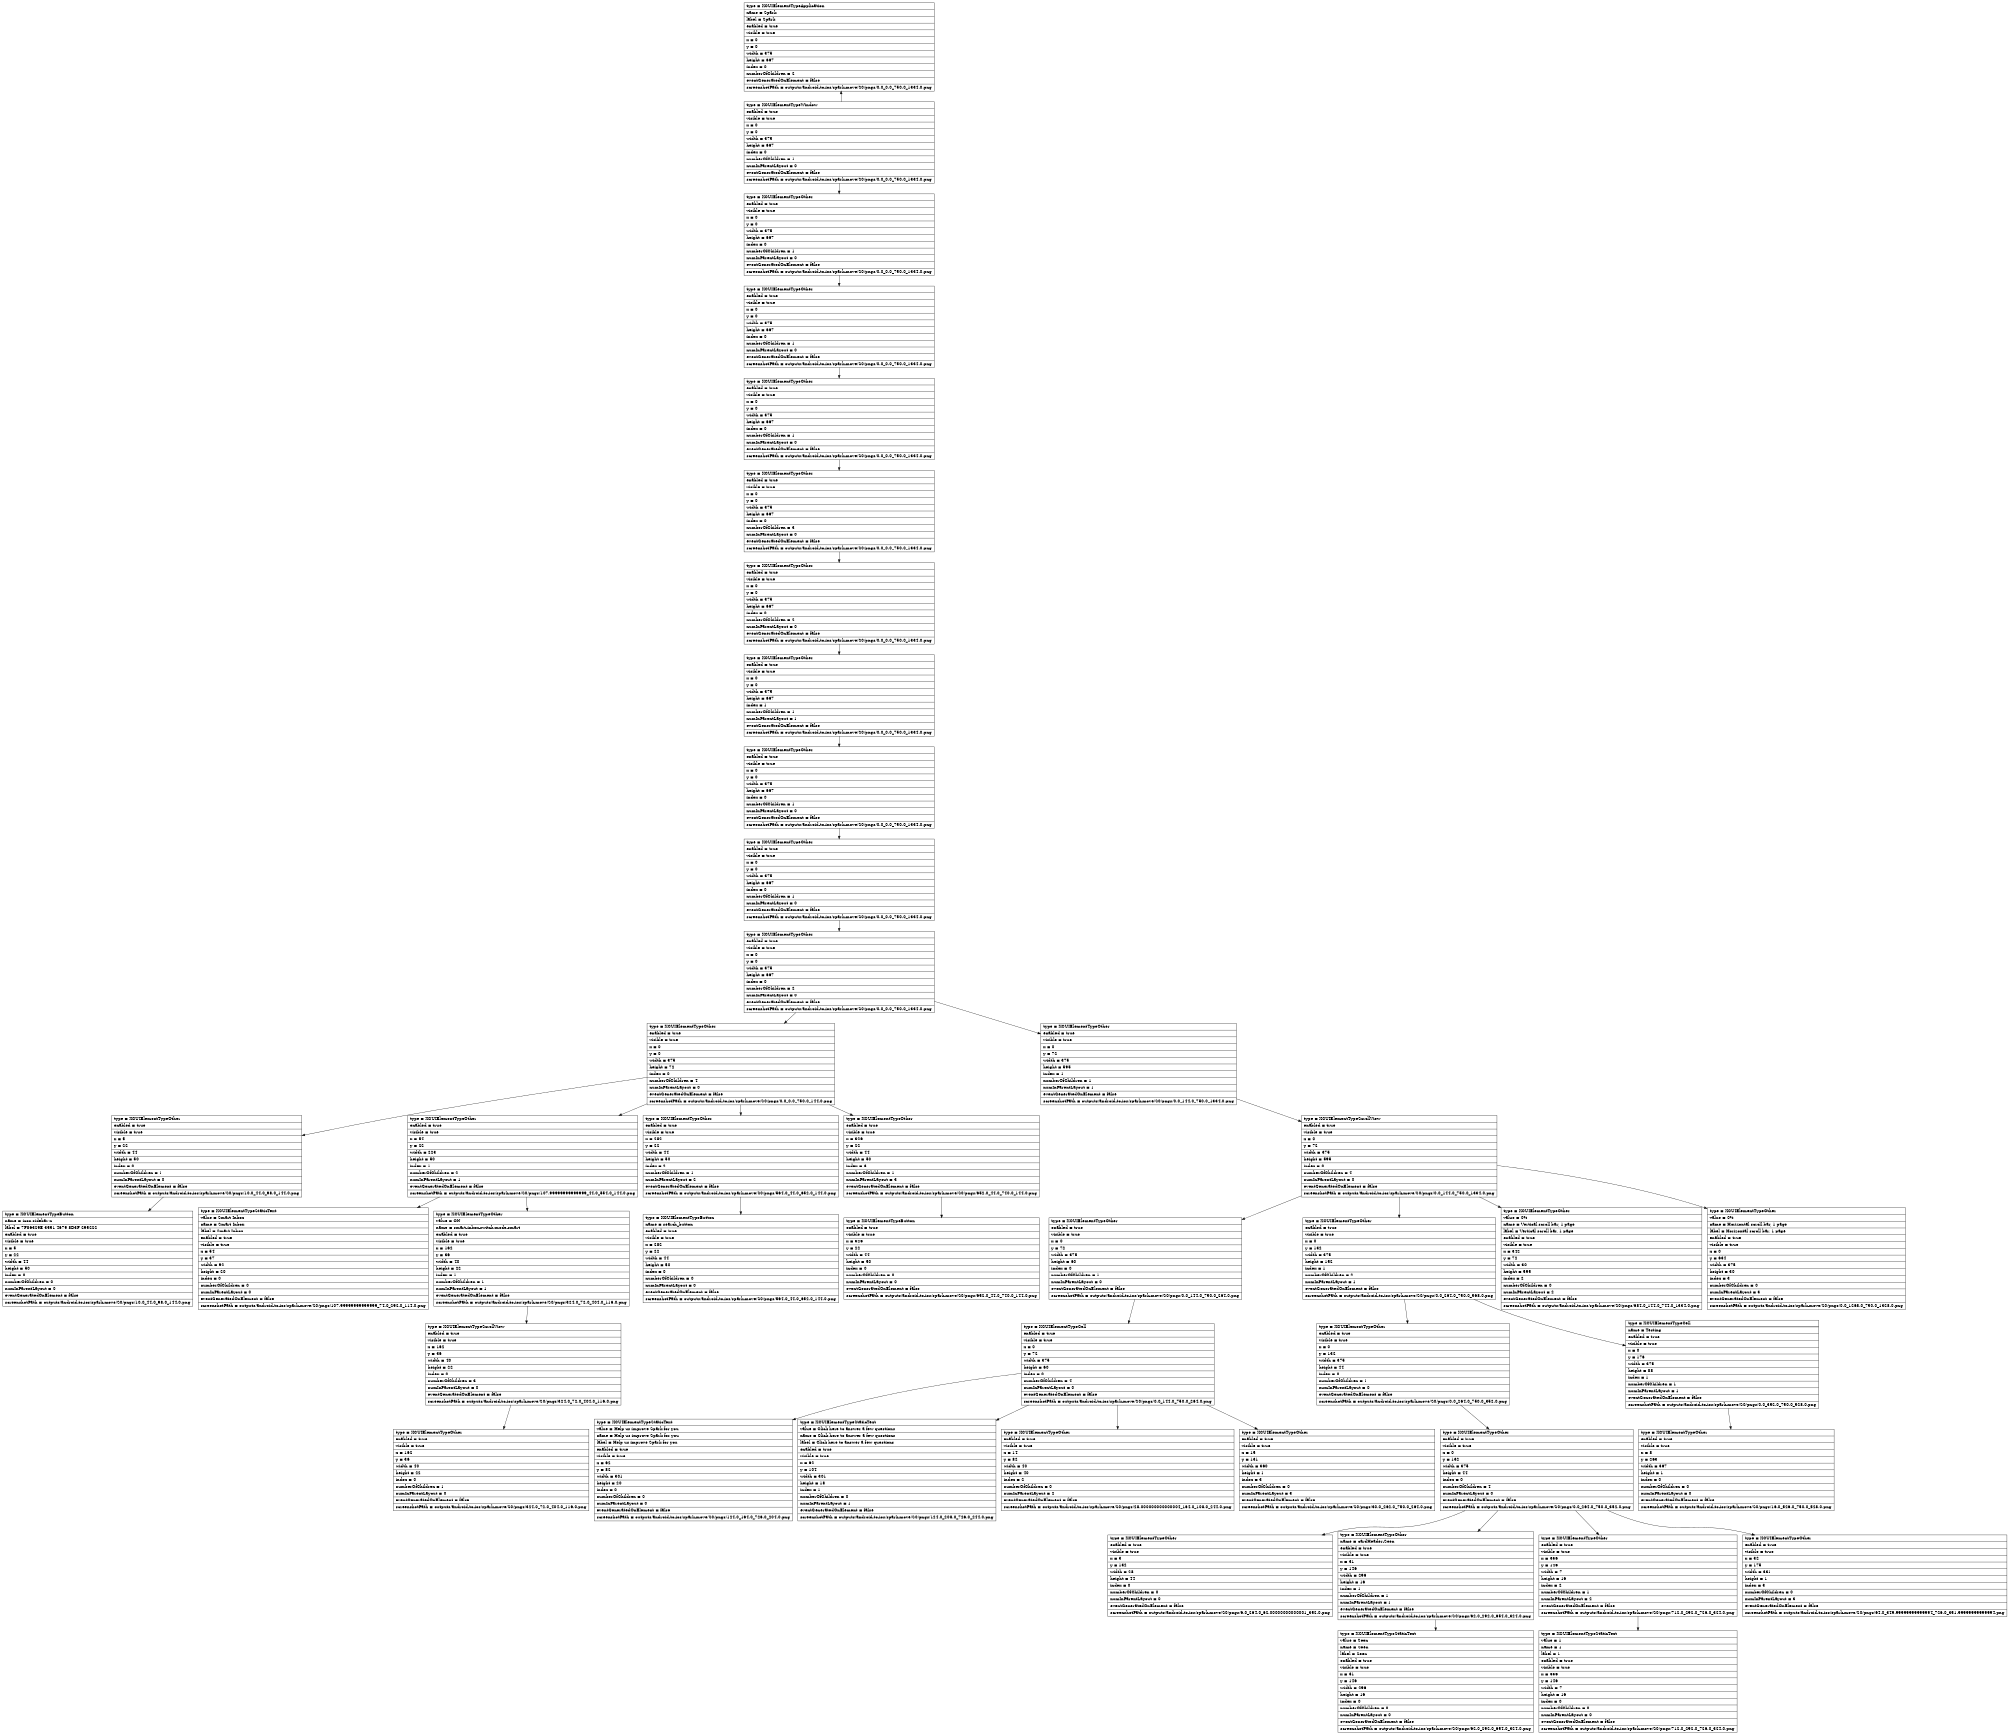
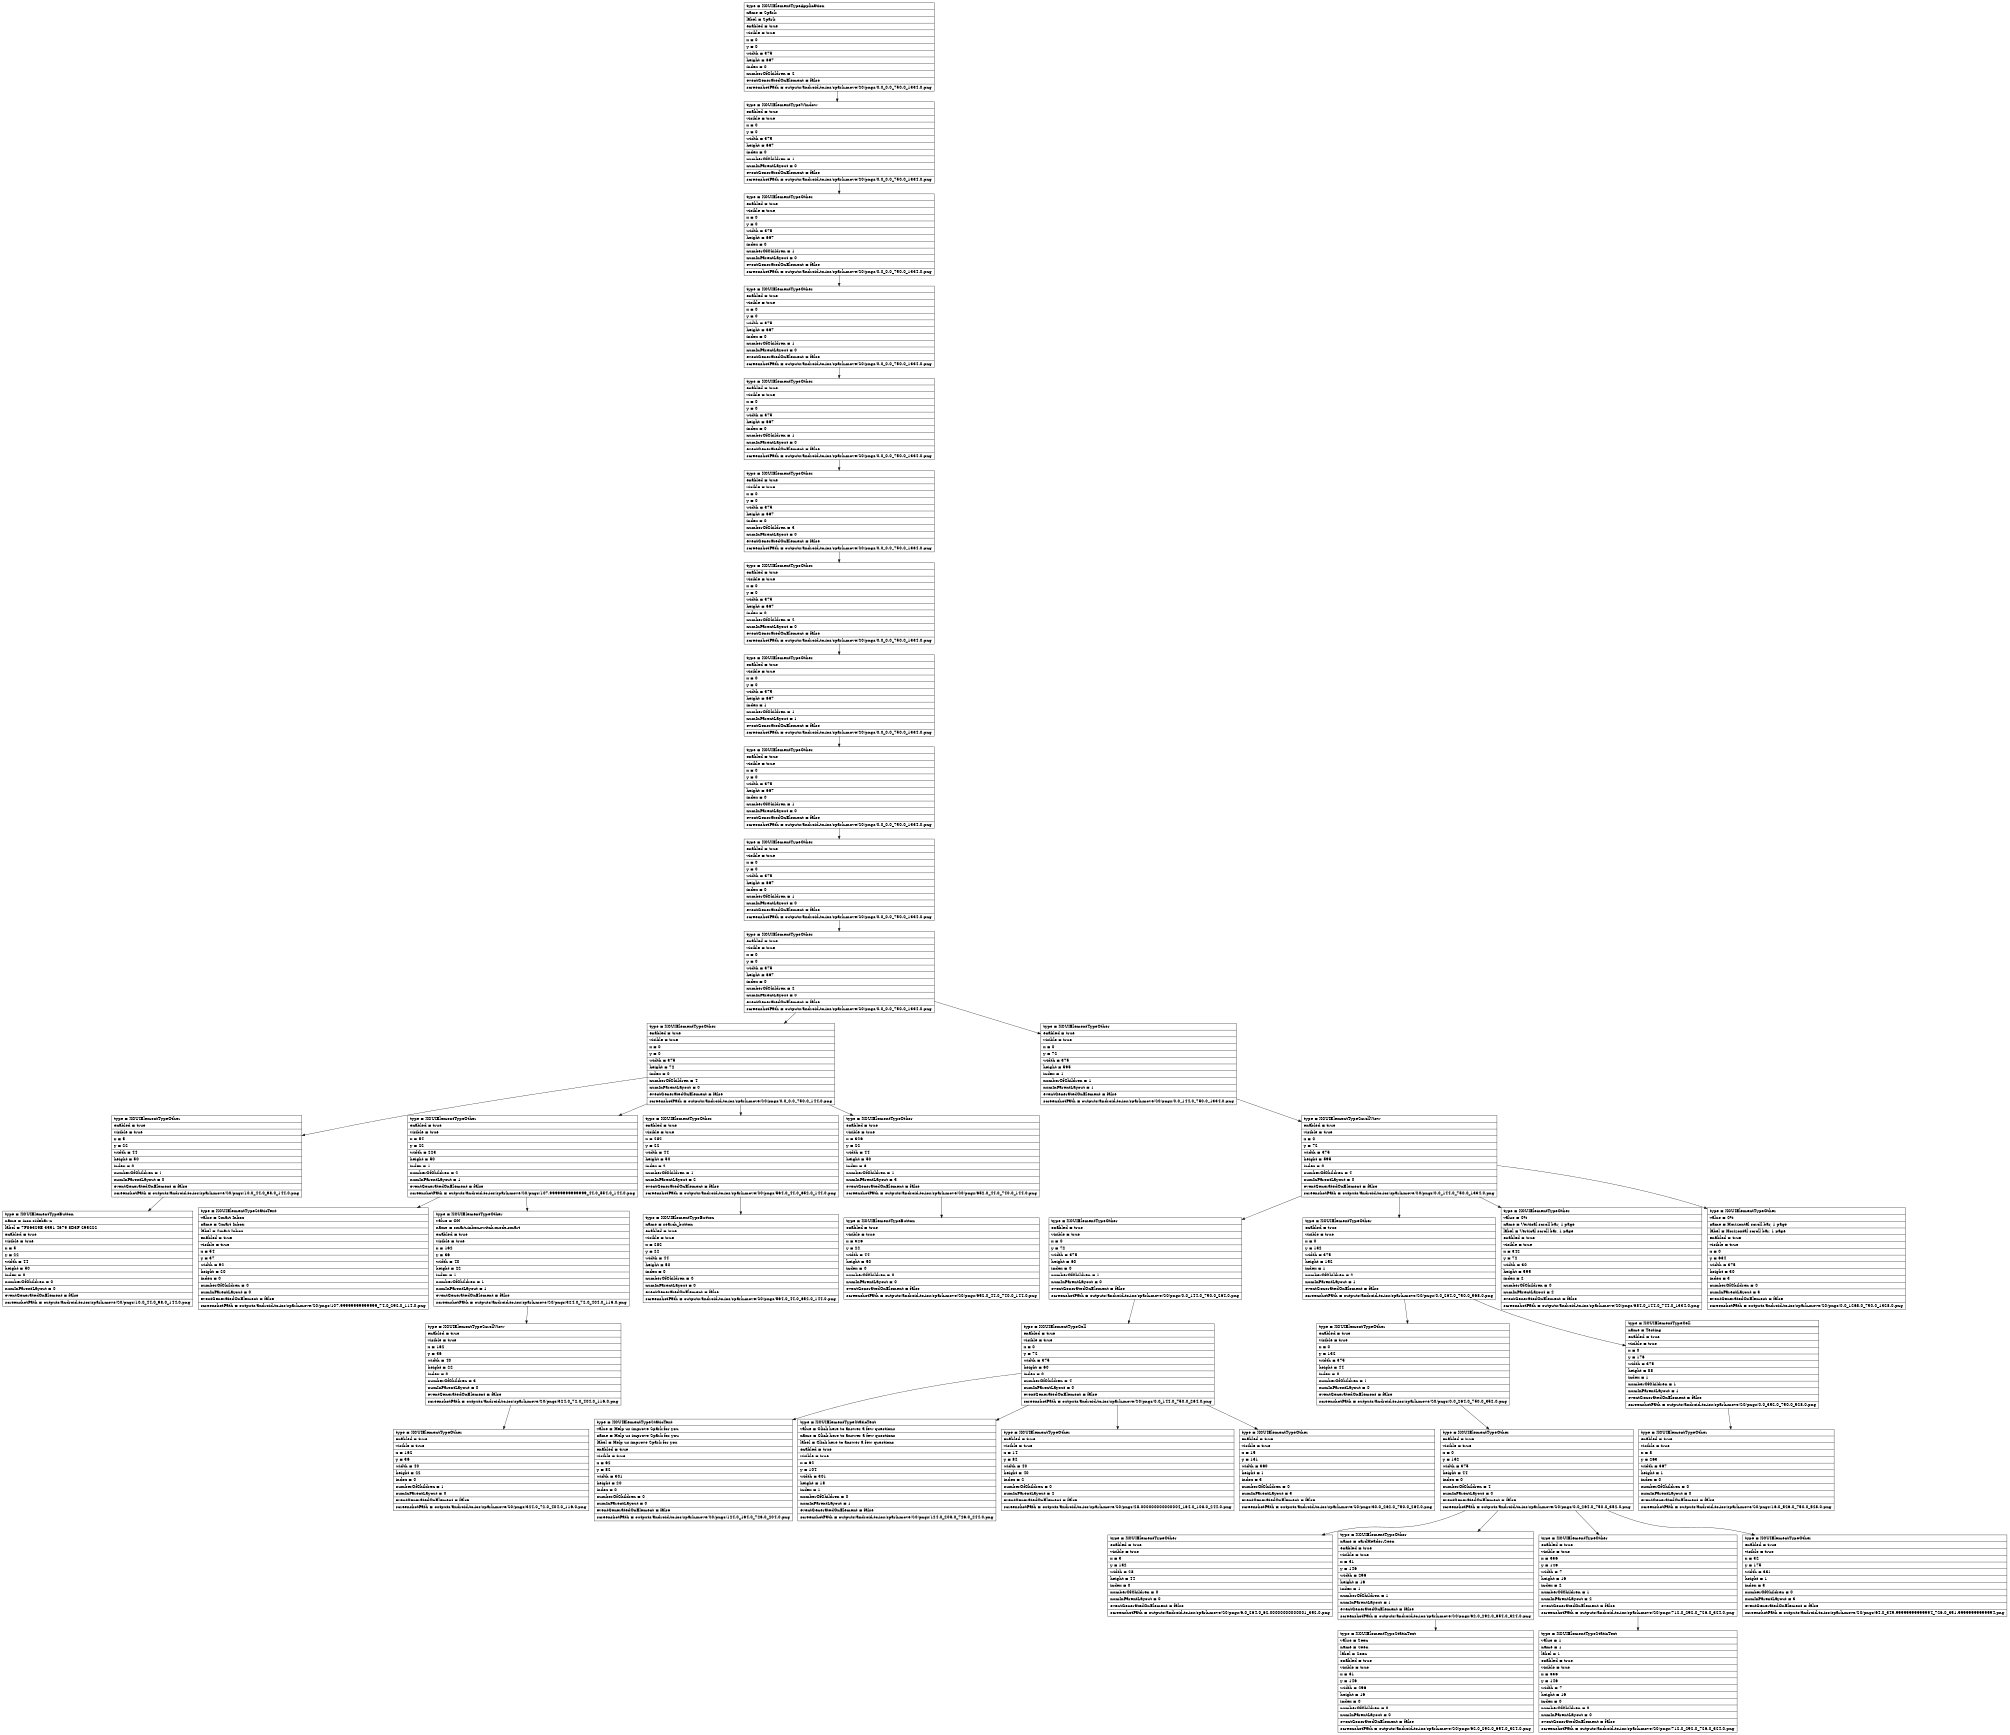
edge "type = XCUIElementTypeWindow" -> "type = XCUIElementTypeApplication": reversed
